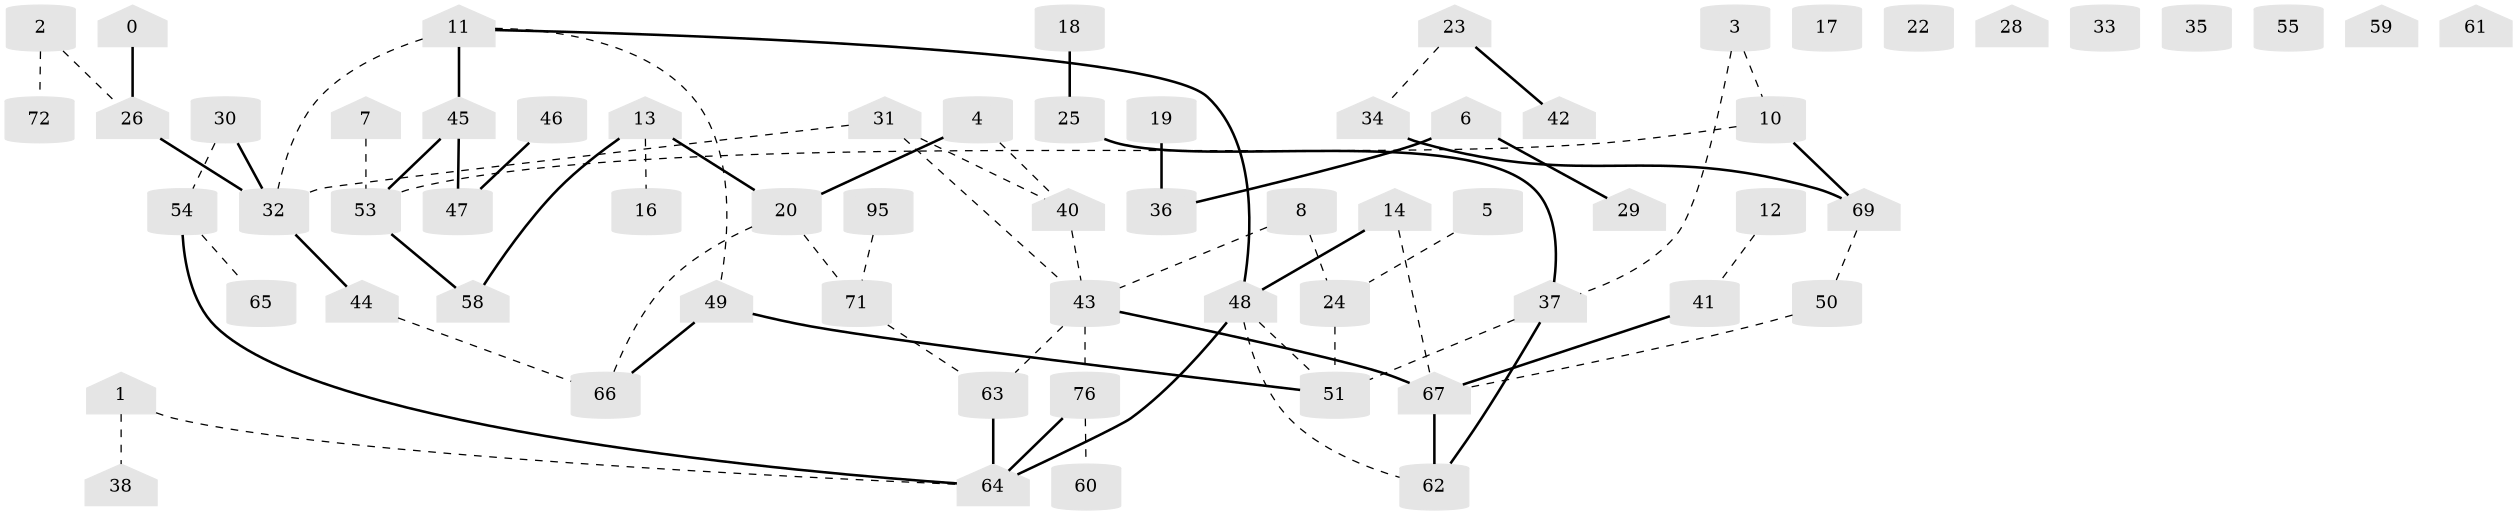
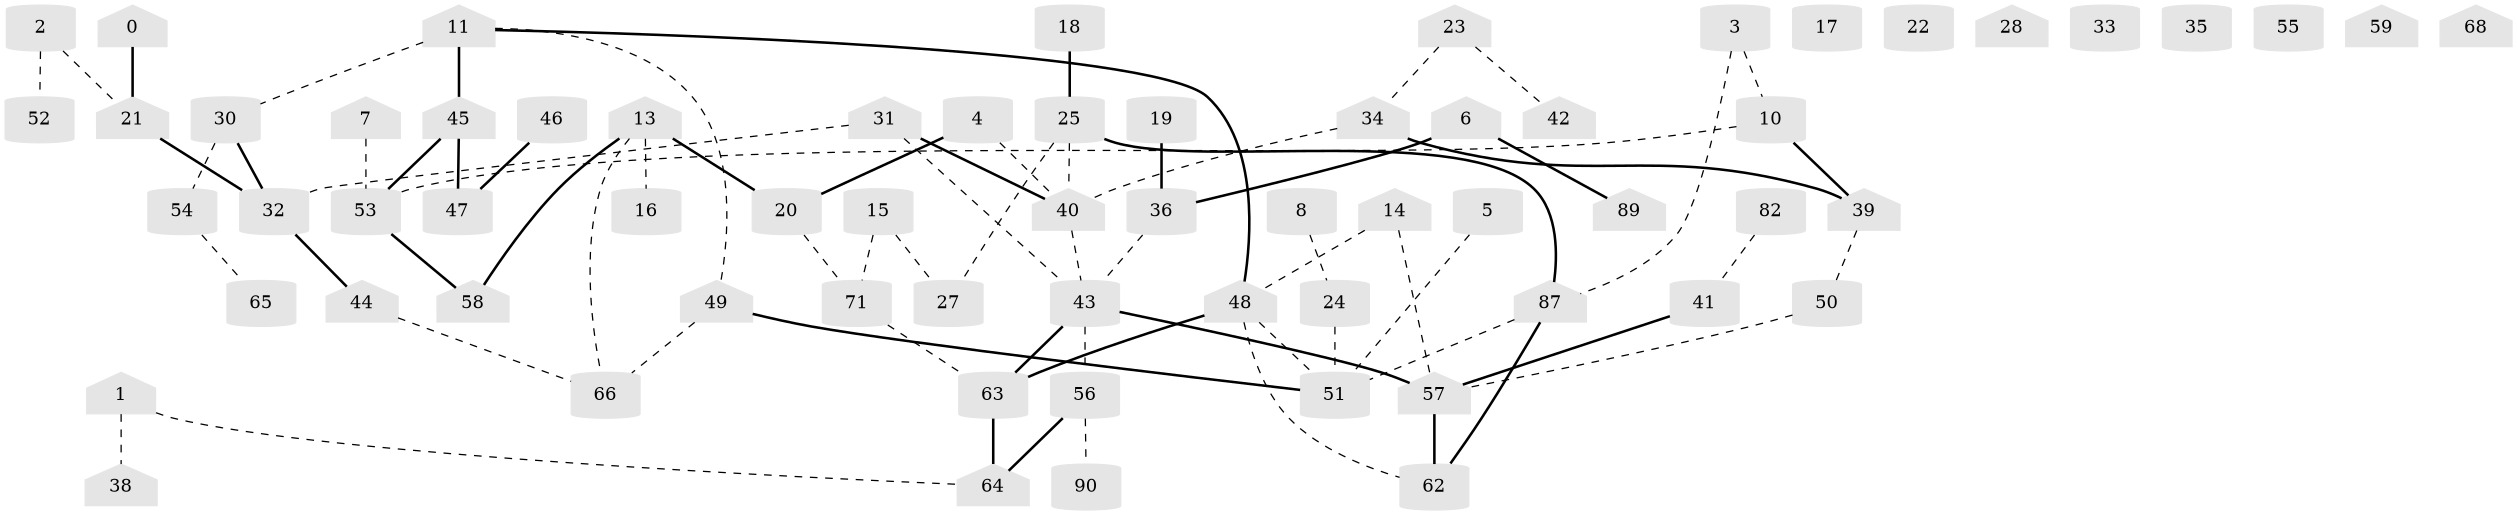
node "61": label "61" -> "68"
edge "23" -- "42": style bold -> dashed
edge "11" -- "32": now "11" -- "30"
node "72": label "72" -> "52"
node "26": label "26" -> "21"
edge "34" -- "40": added
edge "25" -- "40": added
edge "31" -- "40": style dashed -> bold
node "95": label "95" -> "15"
node "29": label "29" -> "89"
node "12": label "12" -> "82"
node "69": label "69" -> "39"
edge "5" -- "24": now "5" -- "51"
edge "8" -- "43": now "36" -- "43"
edge "14" -- "48": style bold -> dashed
edge "20" -- "66": now "13" -- "66"
node "27": added
node "37": label "37" -> "87"
edge "49" -- "66": style bold -> dashed
edge "43" -- "63": style dashed -> bold
node "76": label "76" -> "56"
node "67": label "67" -> "57"
edge "48" -- "64": now "48" -- "63"
edge "54" -- "64": removed
node "60": label "60" -> "90"
